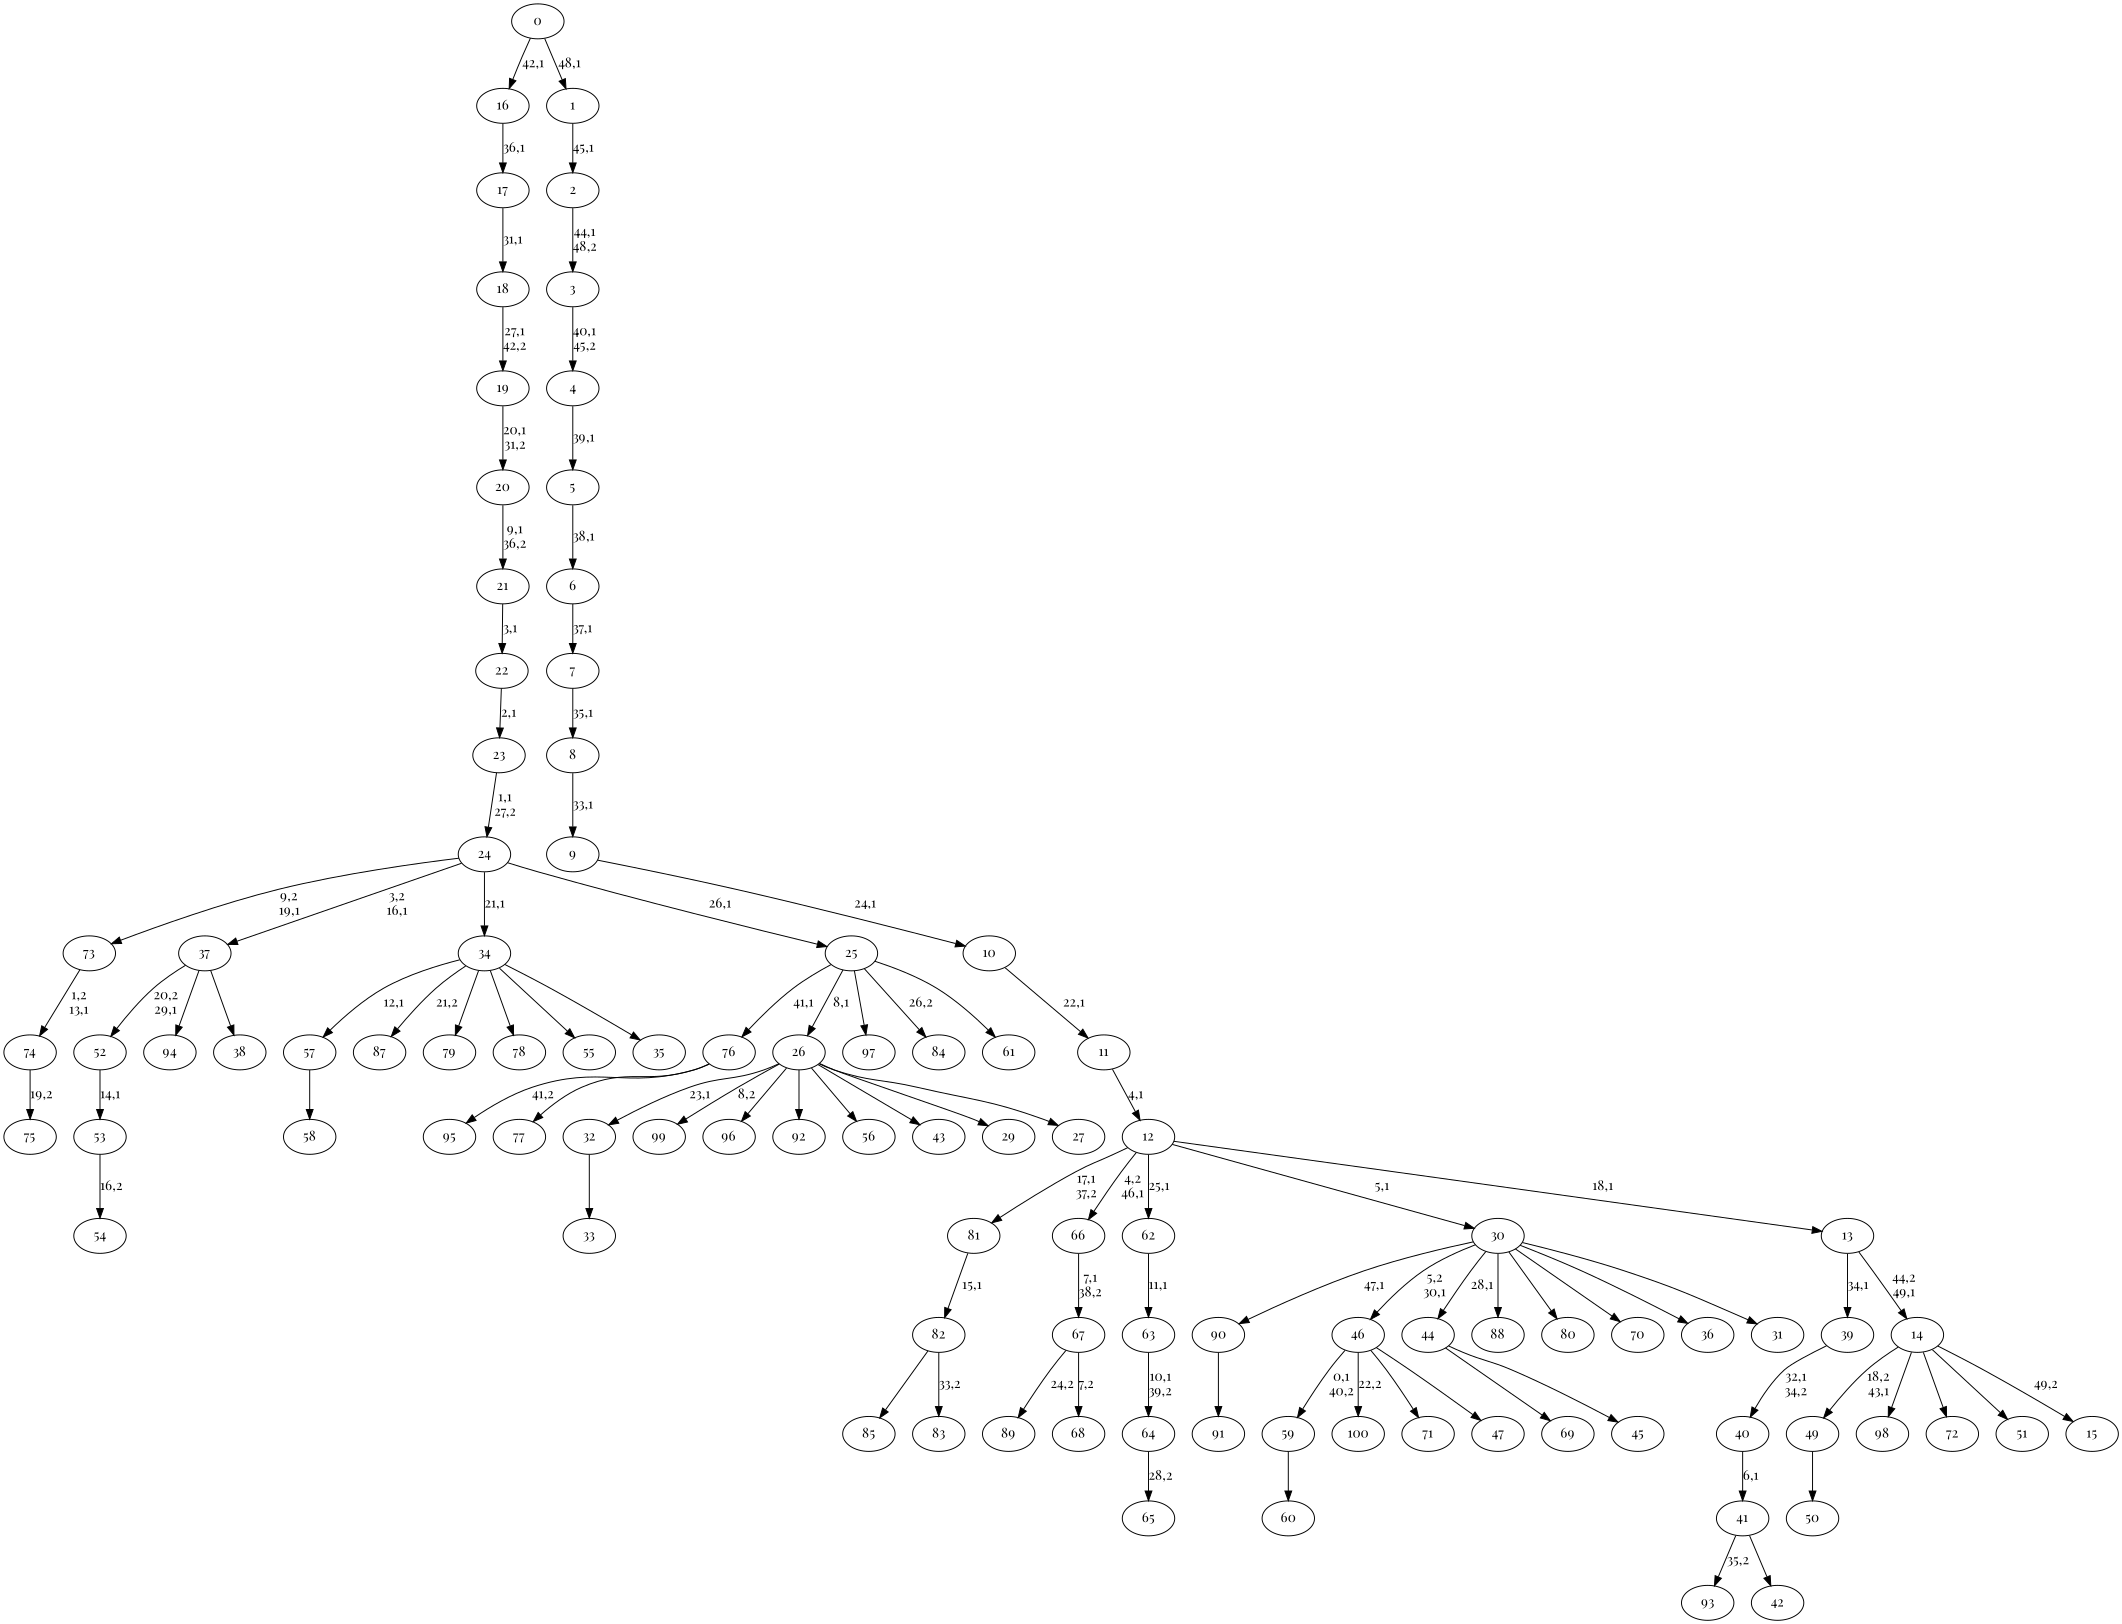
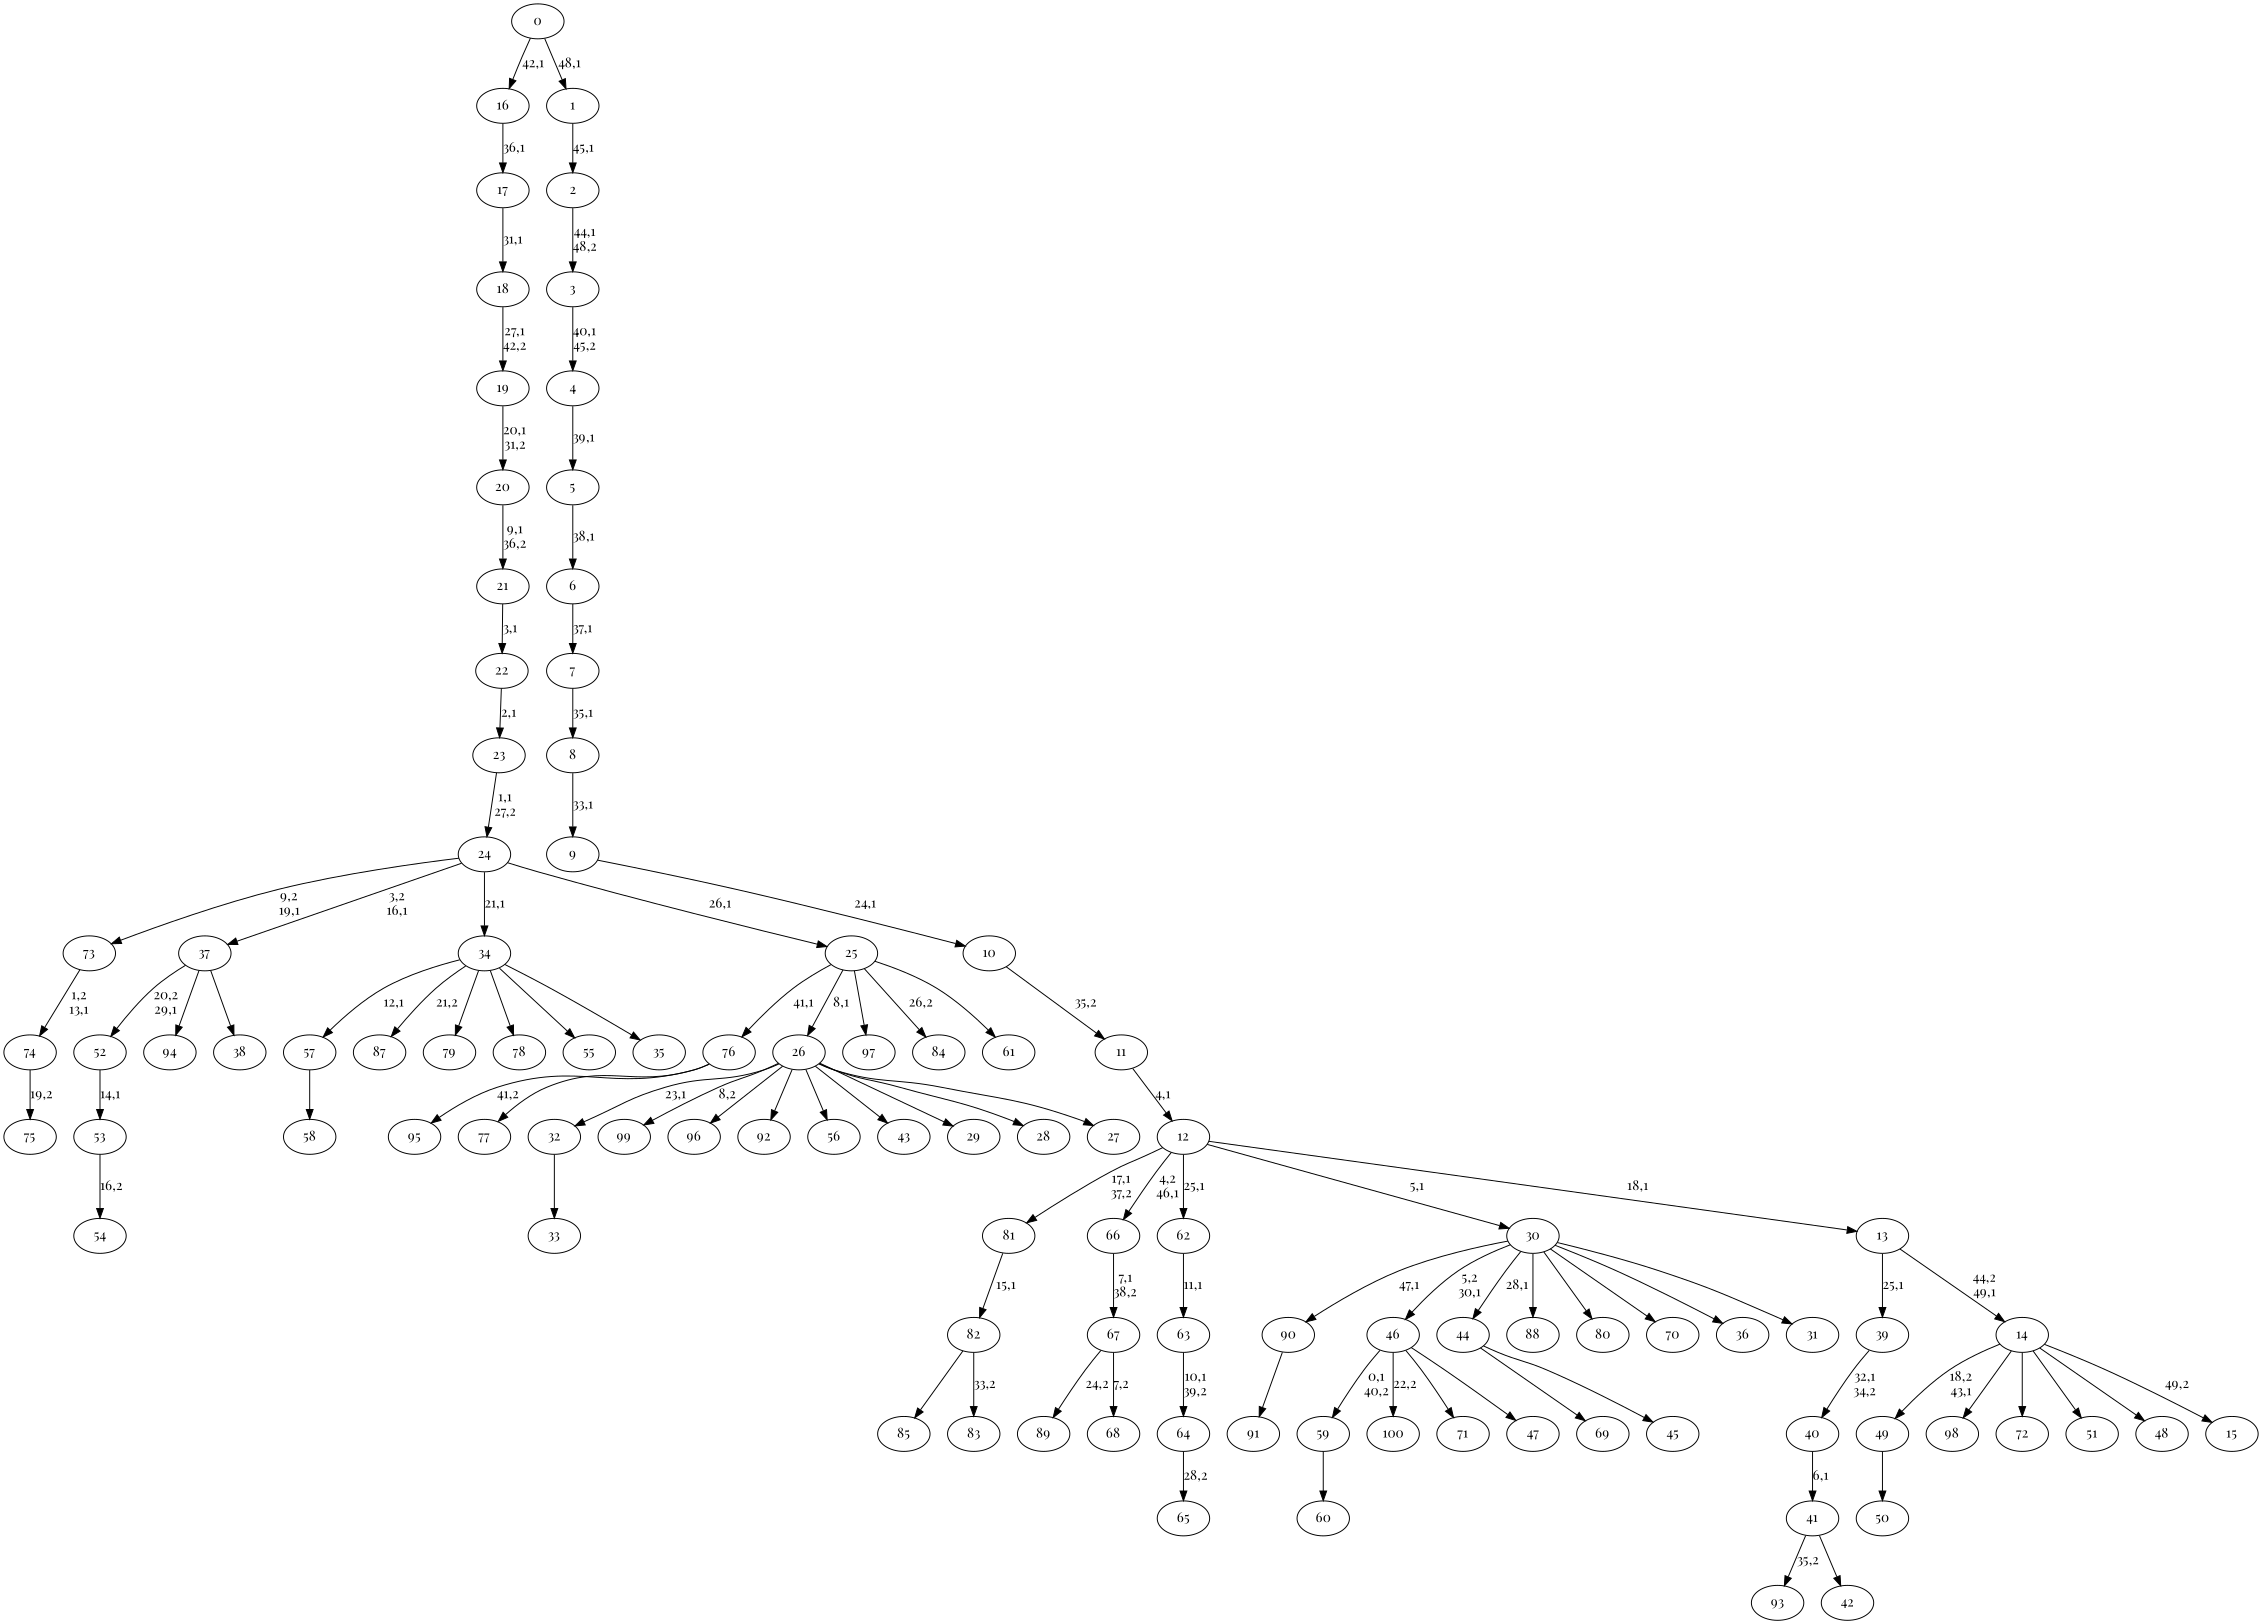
edge "10" -> "11": label "22,1" -> "35,2"
node "28": added
edge "13" -> "39": label "34,1" -> "25,1"
node "48": added
